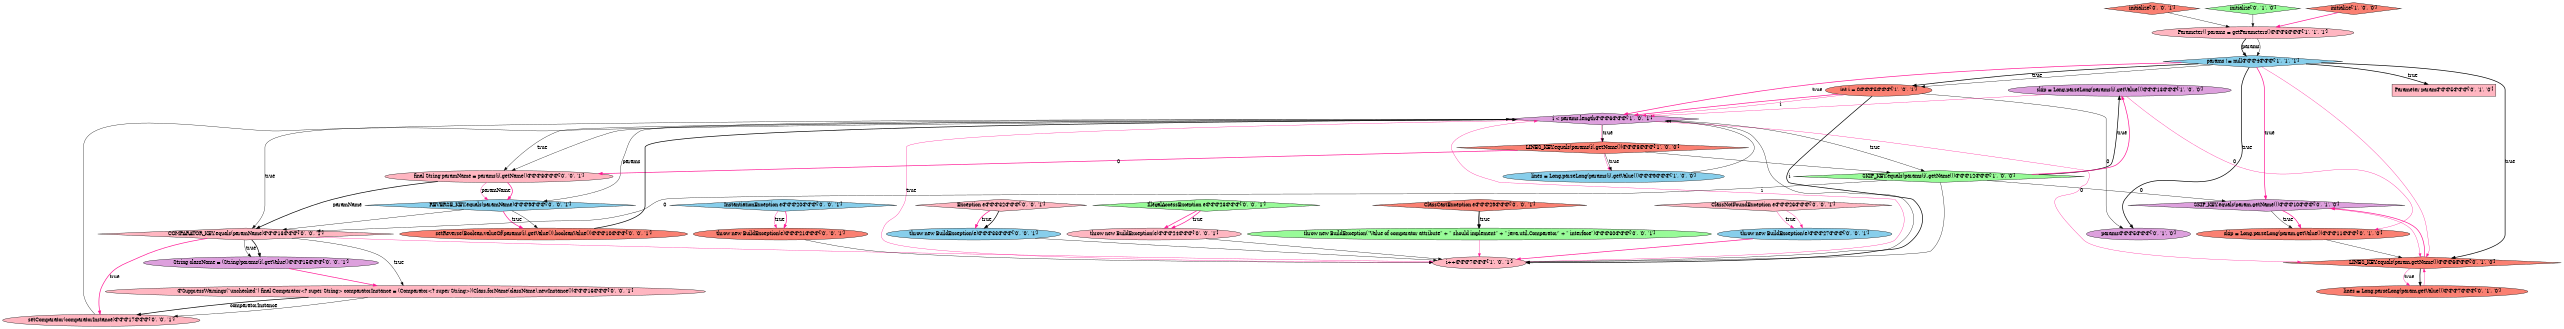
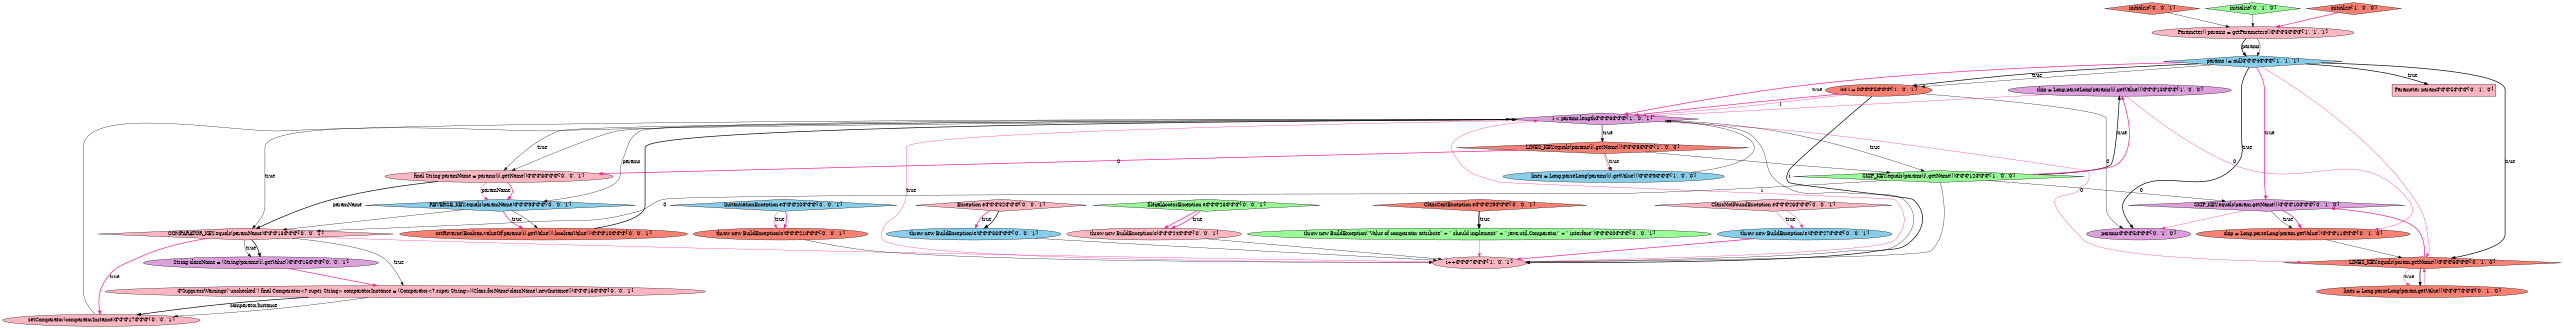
edge "SKIP_KEY.equals(param.getName())@@@10@@@['0', '1', '0']" -> "LINES_KEY.equals(param.getName())@@@6@@@['0', '1', '0']": now "SKIP_KEY.equals(param.getName())@@@10@@@['0', '1', '0']" -> "params@@@5@@@['0', '1', '0']"
